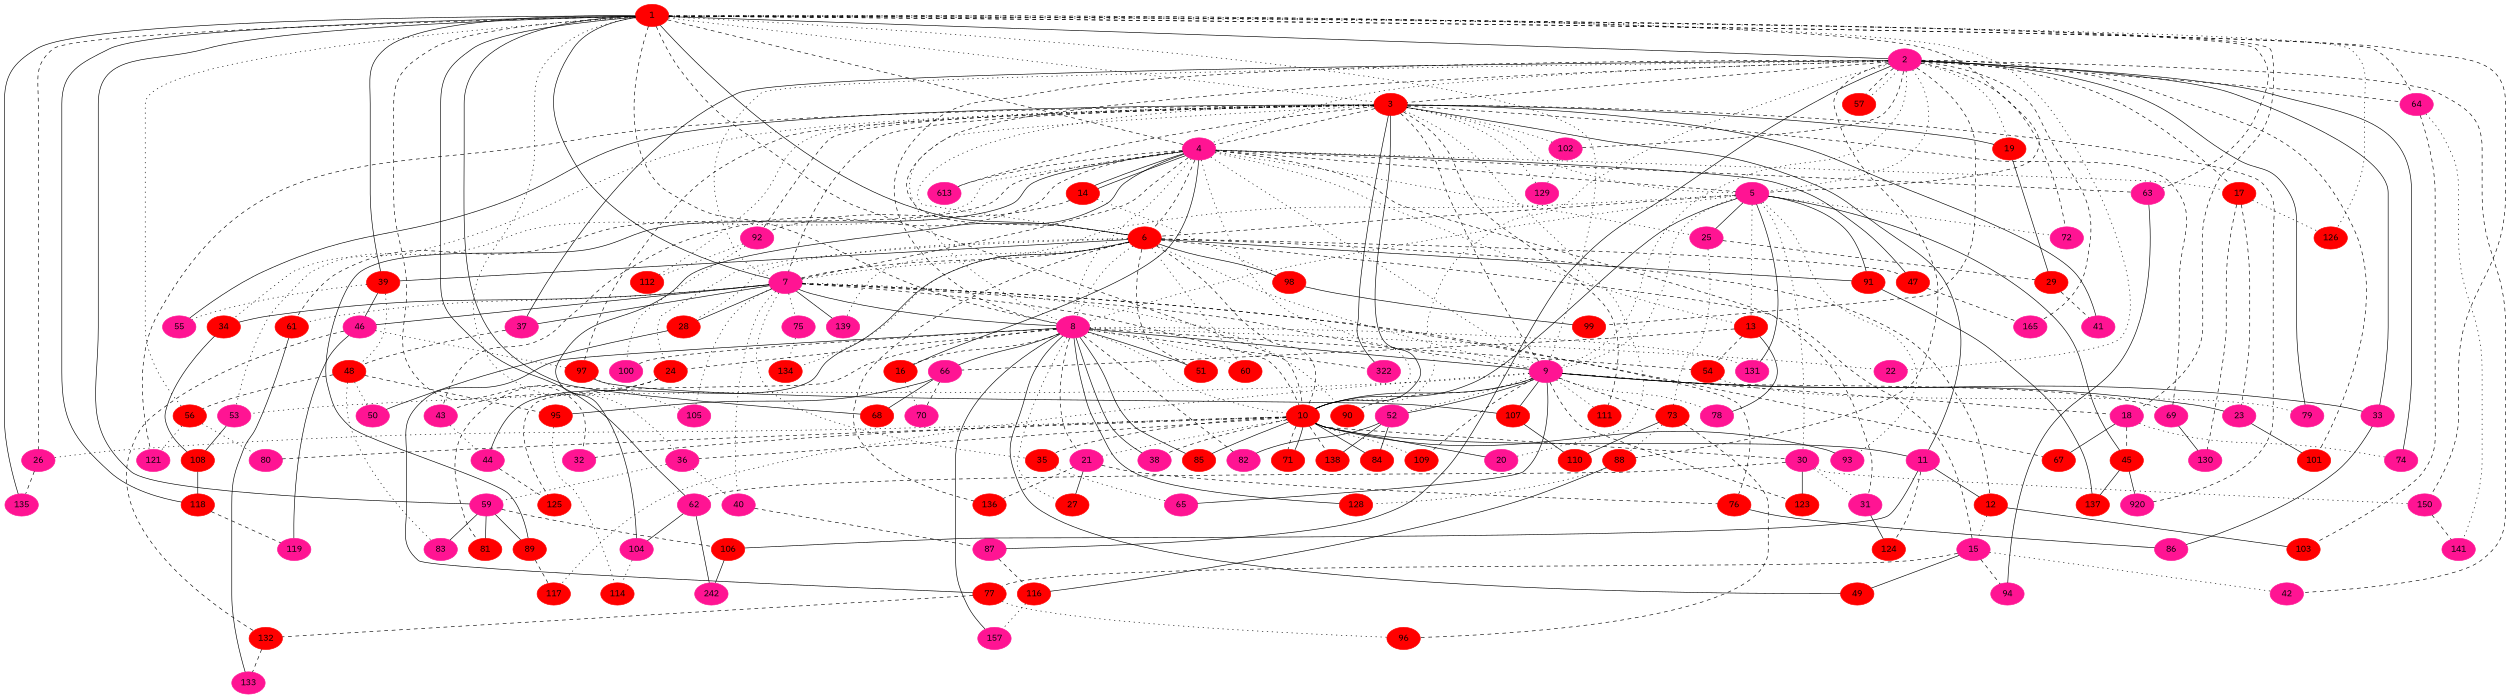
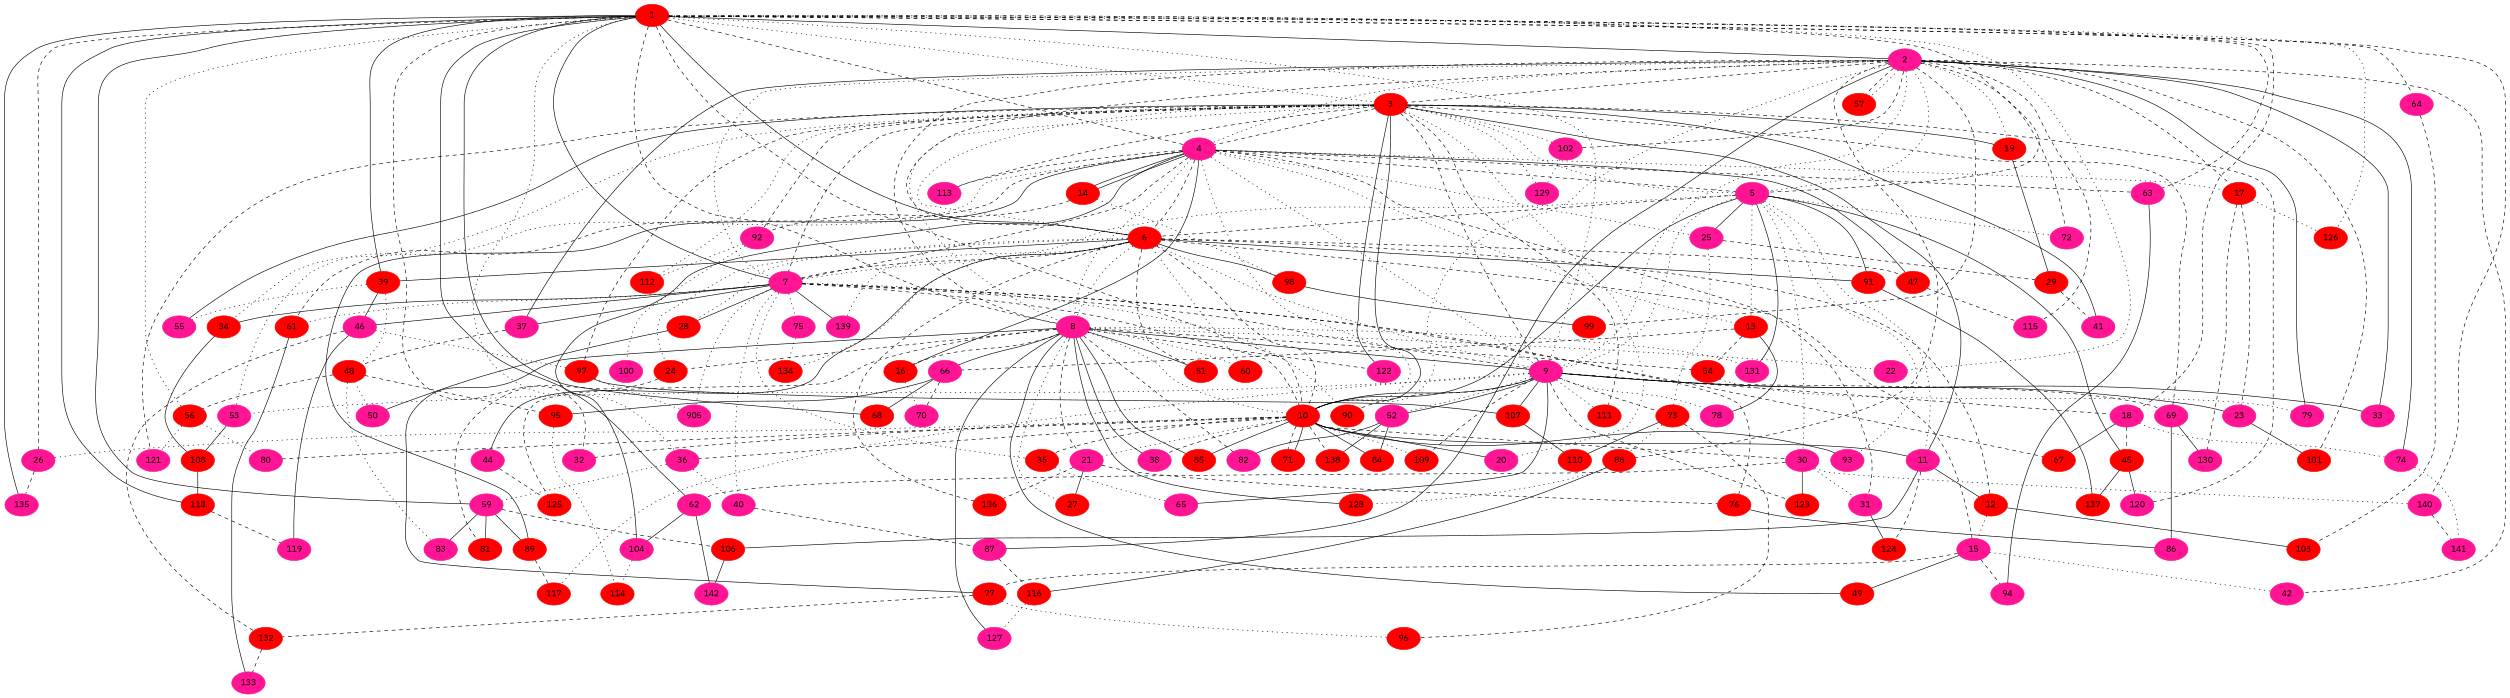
edge "2" -- "64": removed
node "613": label "613" -> "113"
edge "5" -- "8": now "5" -- "11"
edge "7" -- "8": removed
edge "64" -- "141": now "74" -- "141"
node "165": label "165" -> "115"
edge "8" -- "100": removed
node "322": label "322" -> "122"
node "43": removed
node "105": label "105" -> "905"
edge "33" -- "86": now "69" -- "86"
node "920": label "920" -> "120"
node "150": label "150" -> "140"
node "242": label "242" -> "142"
node "157": label "157" -> "127"
